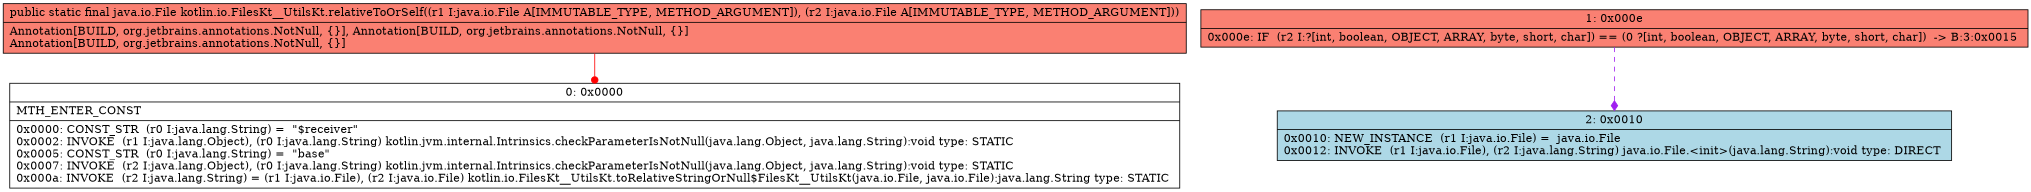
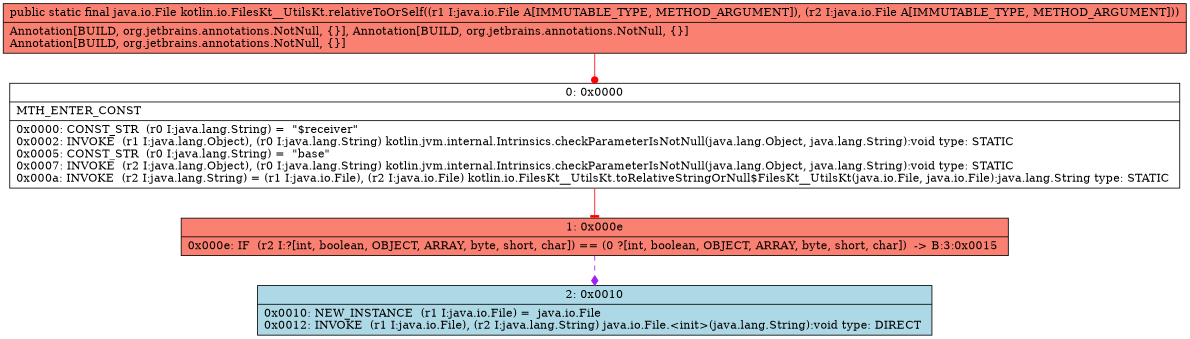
edge "0: 0x0000" -> "1: 0x000e": added
